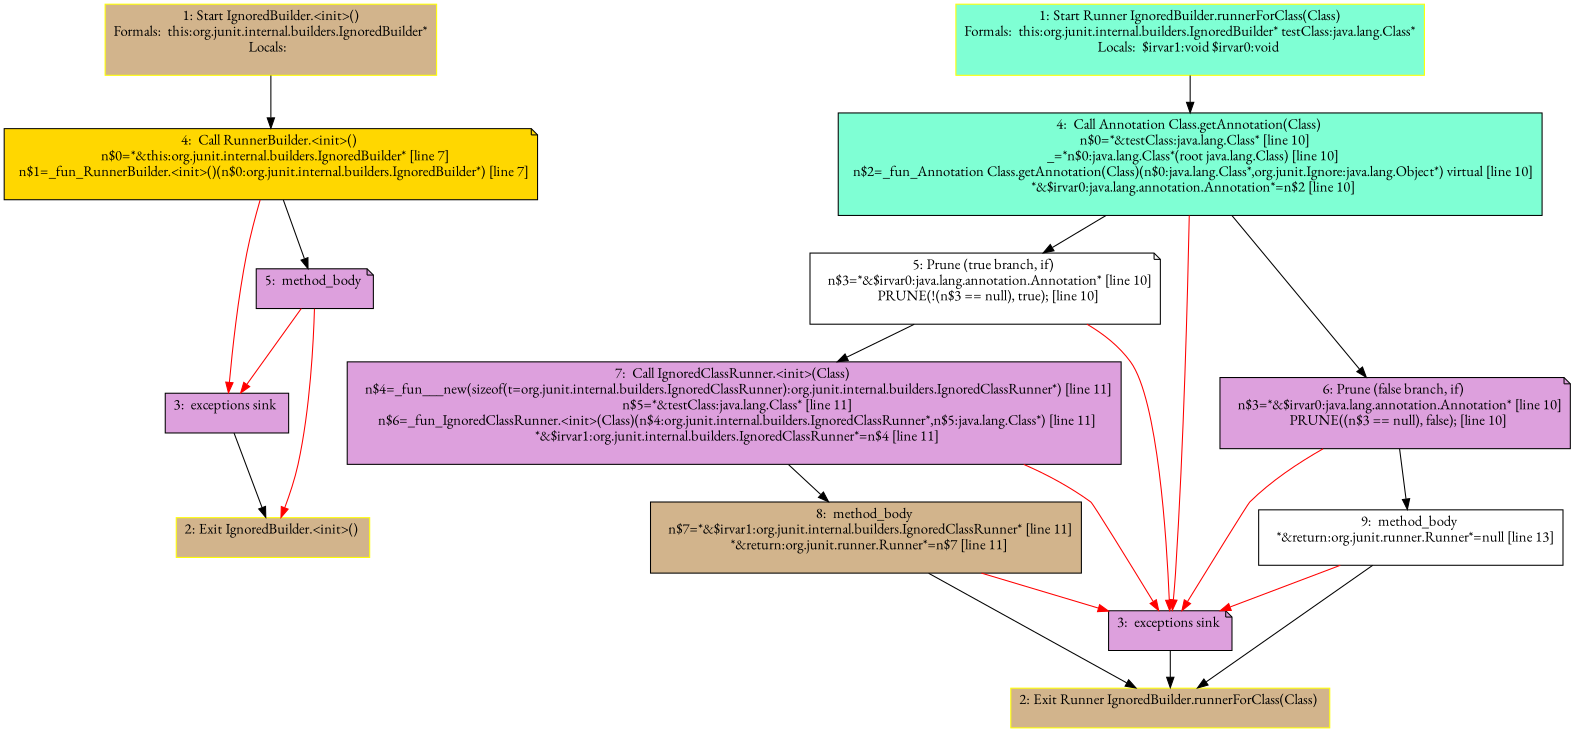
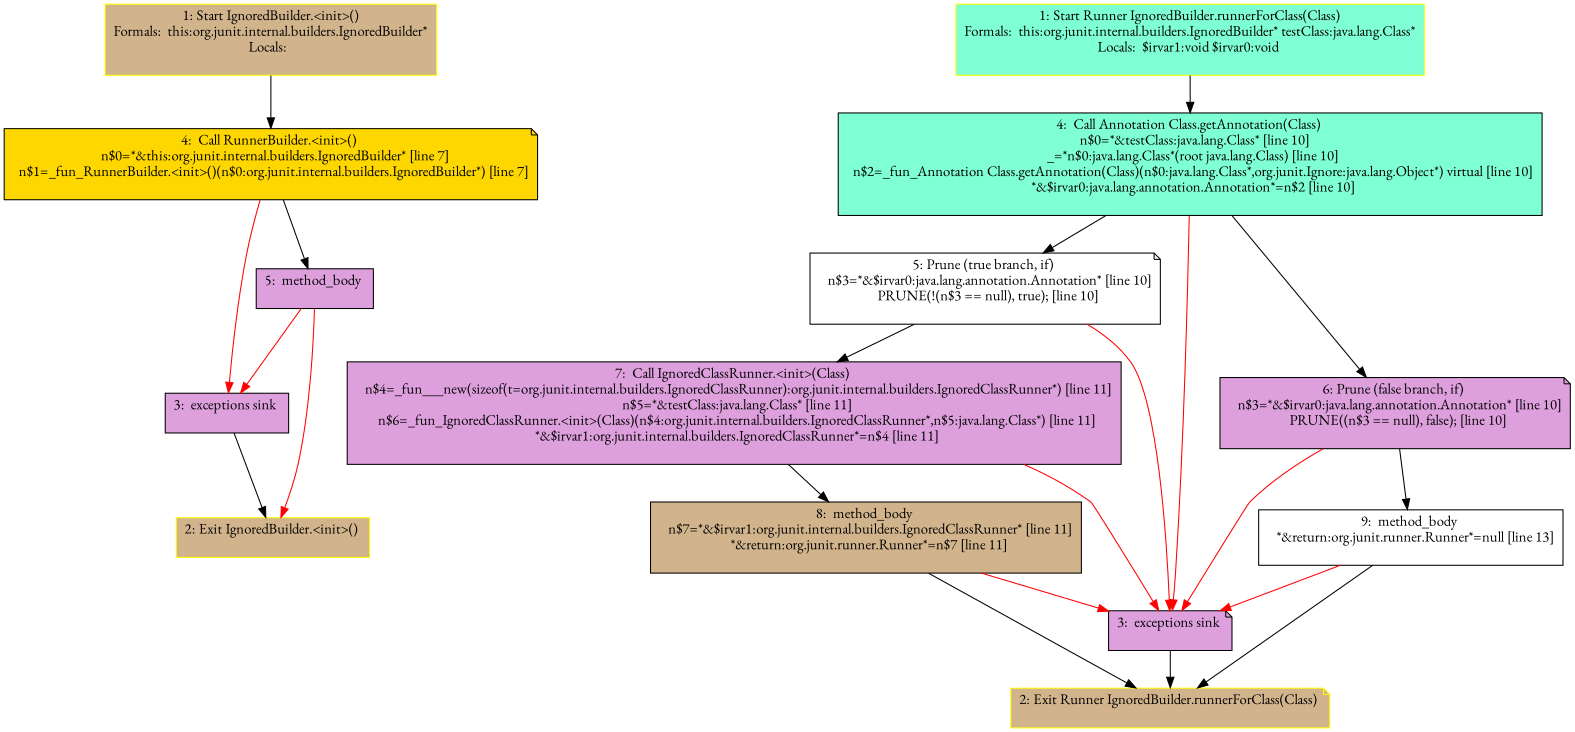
node "5:  method_body": shape note -> box
node "2: Exit Runner IgnoredBuilder.runnerForClass(Class)": shape box -> note
